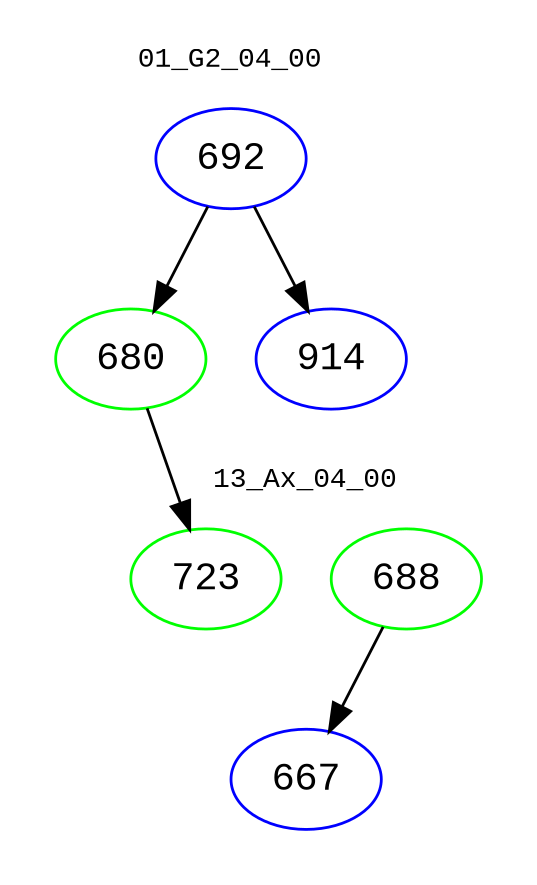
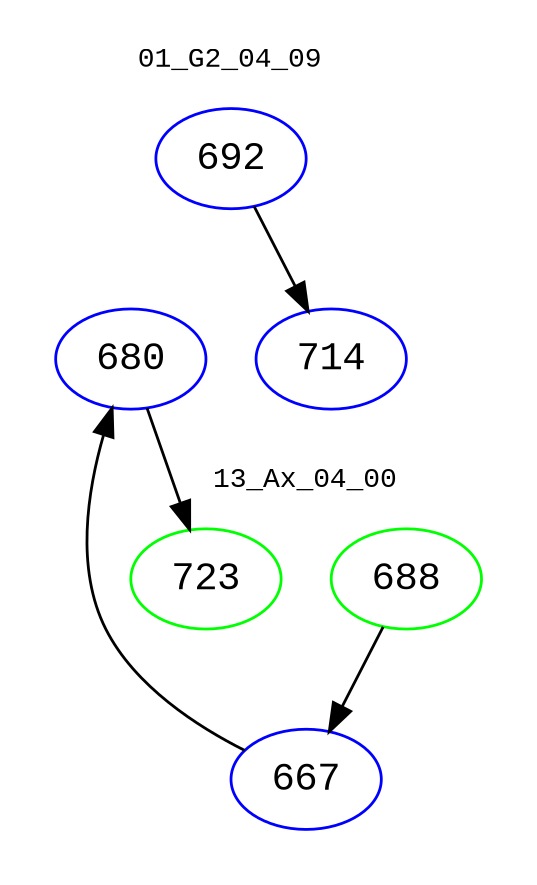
cluster "01_G2_04_00": label "01_G2_04_00" -> "01_G2_04_09"
edge "692" -> "680": now "667" -> "680"
node "680": color green -> blue
node "914": label "914" -> "714"
